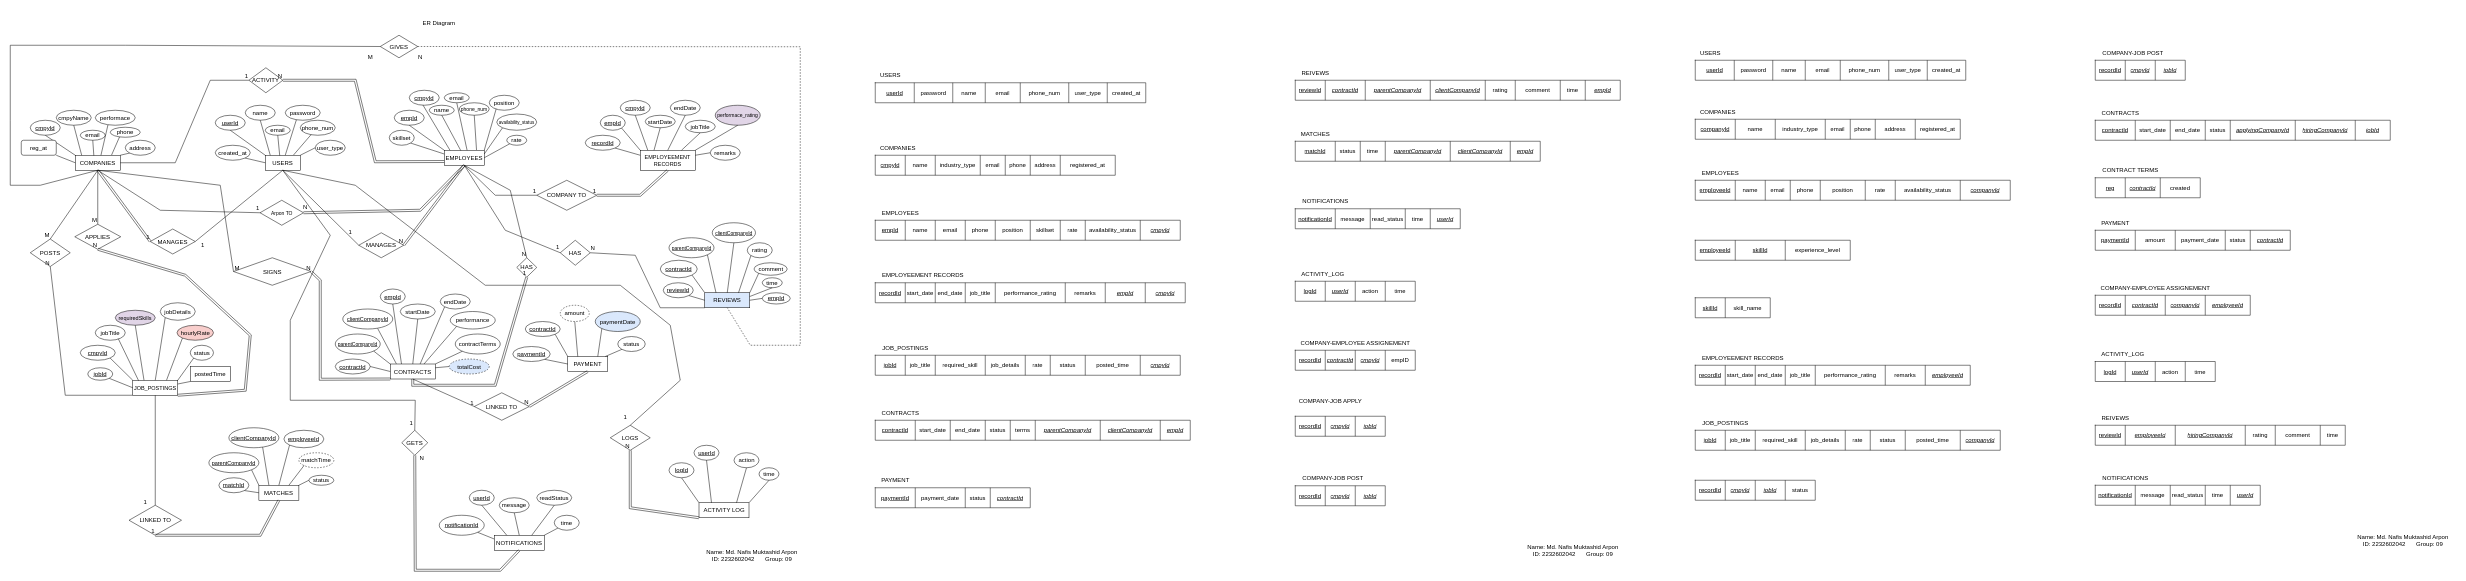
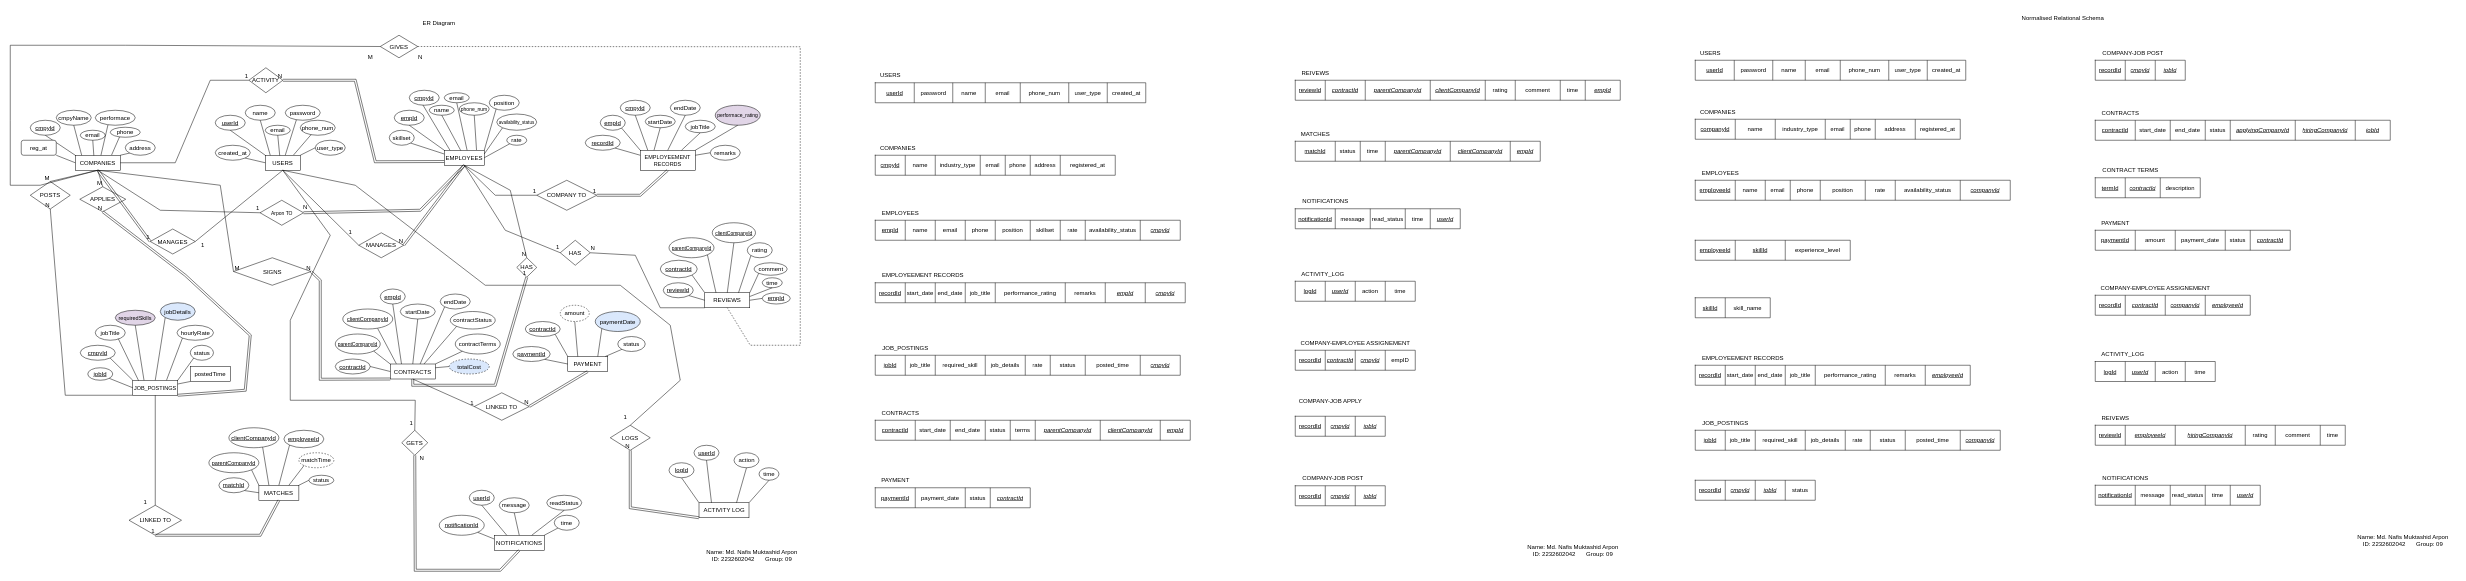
node "Normalised Relational Schema": added
node "reg": label "reg" -> "termId"
node "created": label "created" -> "description"
node "APPLIES": moved (98, 237) -> (103, 199)
node "POSTS": moved (50, 253) -> (50, 195)
node "REVIEWS": fillcolor #dae8fc -> #ffffff
node "jobDetails": fillcolor #ffffff -> #dae8fc
node "performance": label "performance" -> "contractStatus"
node "hourlyRate": fillcolor #f8cecc -> #ffffff
node "readStatus": moved (554, 498) -> (564, 503)
